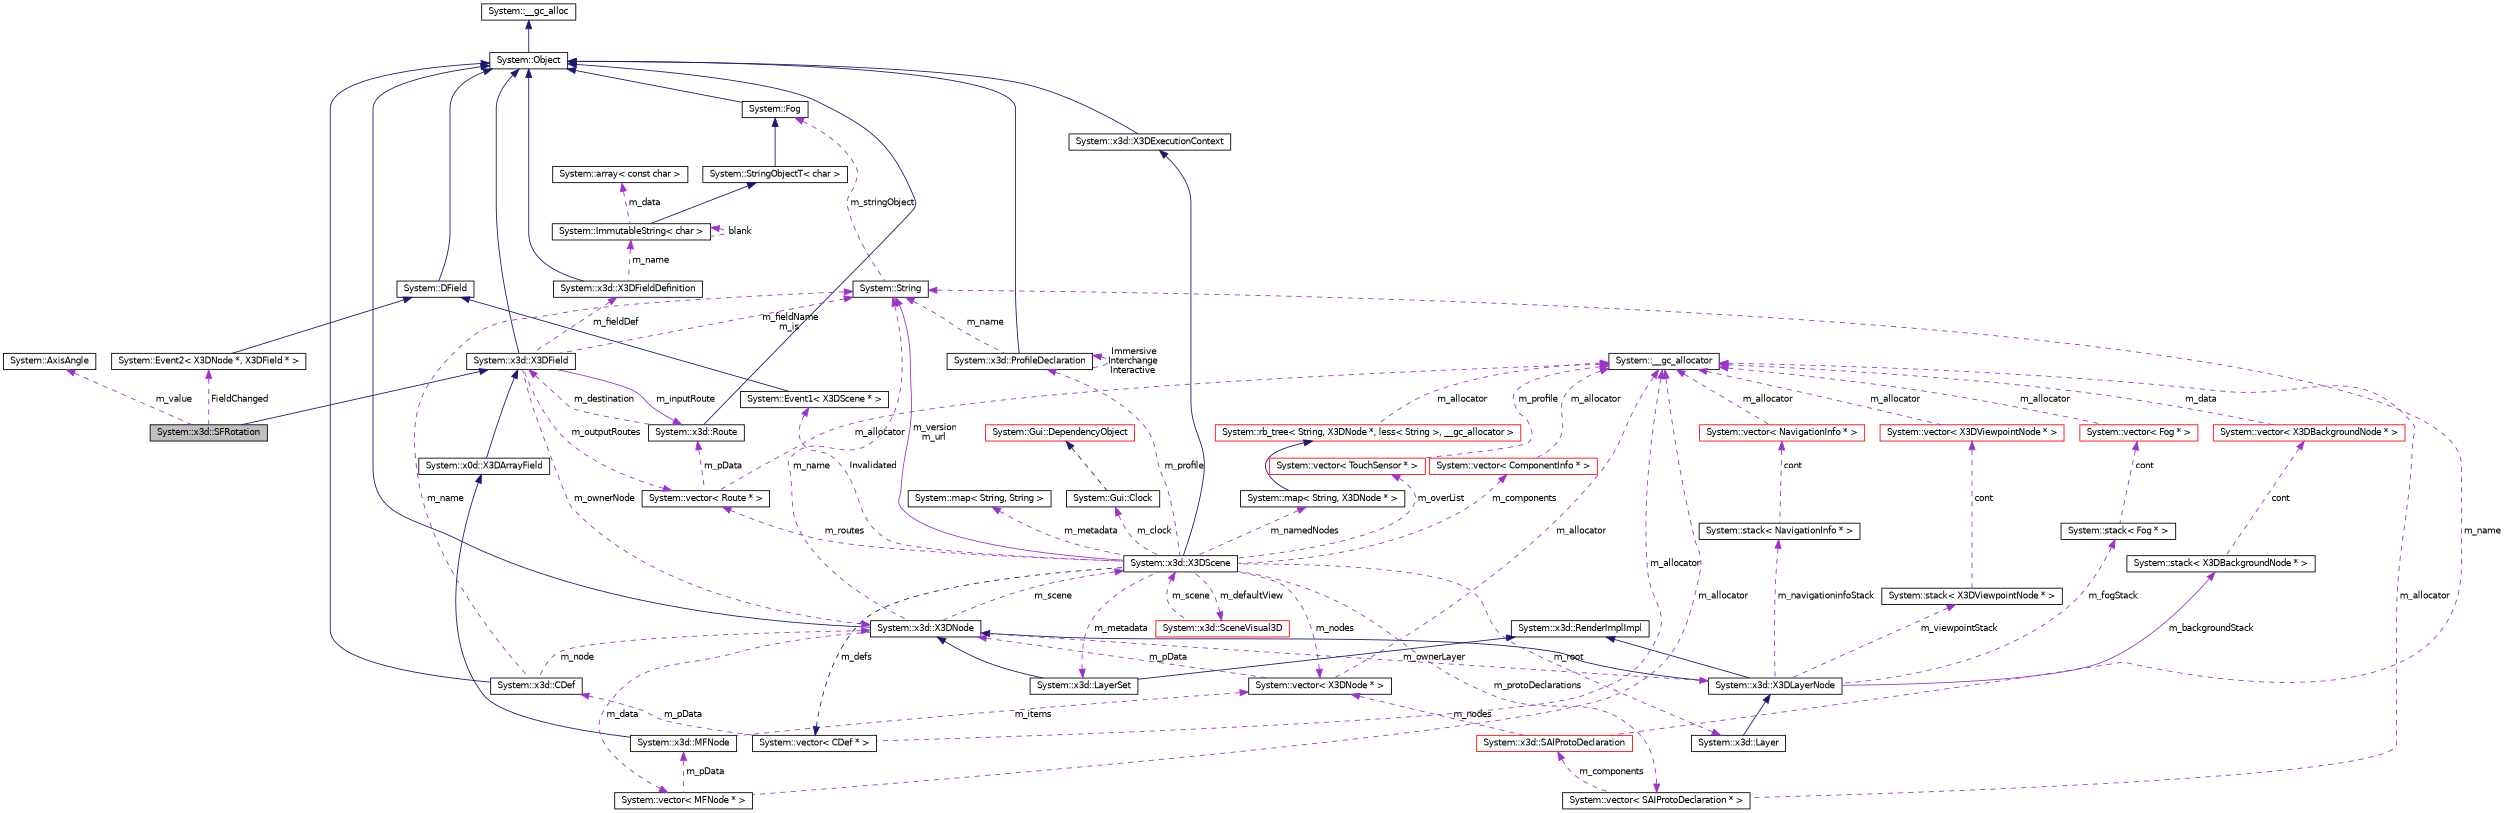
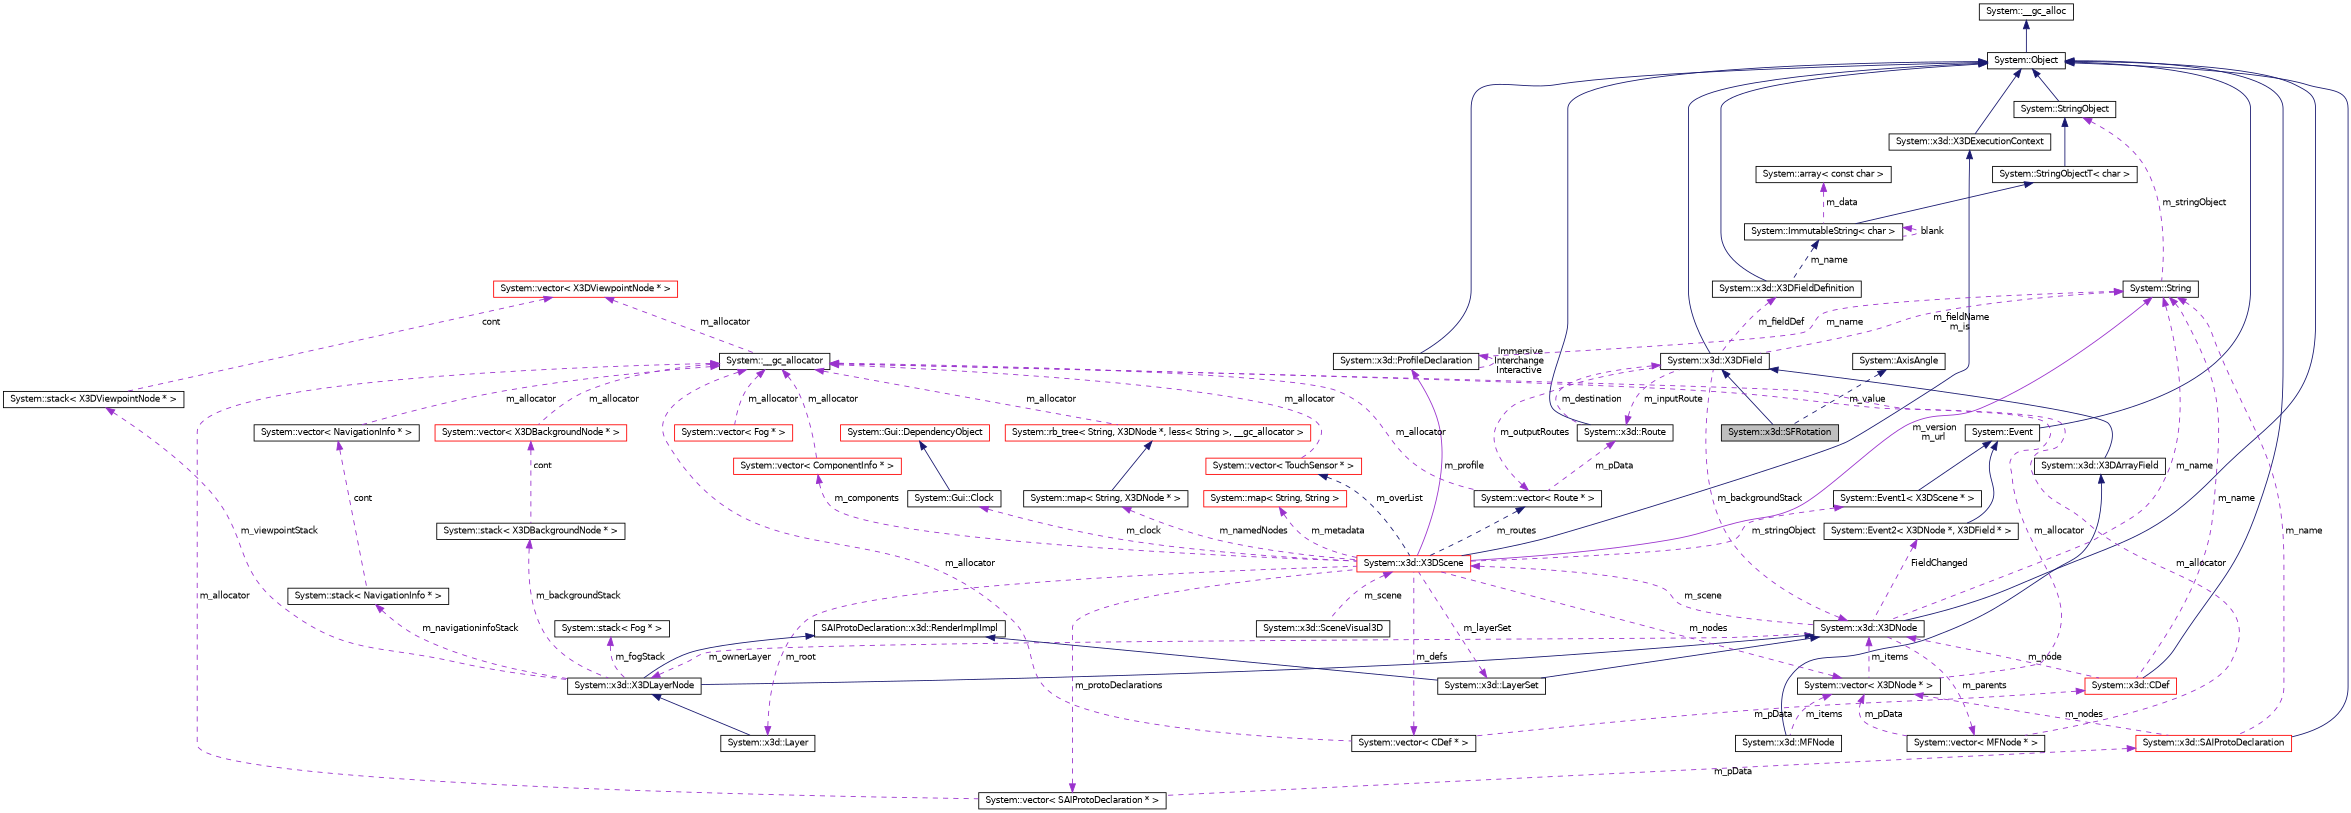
node "System::Fog": label "System::Fog" -> "System::StringObject"
edge "System::x3d::X3DFieldDefinition" -> "System::ImmutableString< char >": color darkorchid3 -> midnightblue
node "System::DField": label "System::DField" -> "System::Event"
edge "System::x3d::SAIProtoDeclaration" -> "System::Object": added
edge "System::x3d::X3DField" -> "System::x3d::Route": style solid -> dashed
edge "System::vector< X3DViewpointNode * >" -> "System::__gc_allocator": reversed
edge "System::x3d::SFRotation" -> "System::AxisAngle": color darkorchid3 -> midnightblue
edge "System::vector< TouchSensor * >" -> "System::__gc_allocator": label " m_profile" -> " m_allocator"
edge "System::vector< X3DBackgroundNode * >" -> "System::__gc_allocator": label " m_data" -> " m_allocator"
edge "System::x3d::SFRotation" -> "System::Event2< X3DNode *, X3DField * >": now "System::x3d::X3DNode" -> "System::Event2< X3DNode *, X3DField * >"
node "System::vector< NavigationInfo * >": color red -> black
edge "System::x3d::X3DScene" -> "System::x3d::ProfileDeclaration": style dashed -> solid
node "System::x0d::X3DArrayField": label "System::x0d::X3DArrayField" -> "System::x3d::X3DArrayField"
edge "System::x3d::X3DScene" -> "System::Event1< X3DScene * >": label " Invalidated" -> " m_stringObject"
edge "System::Gui::Clock" -> "System::Gui::DependencyObject": style dashed -> solid
edge "System::stack< Fog * >" -> "System::vector< Fog * >": removed, label "cont"
edge "System::x3d::X3DField" -> "System::x3d::X3DNode": label " m_ownerNode" -> " m_backgroundStack"
node "System::map< String, String >": color black -> red
edge "System::x3d::X3DScene" -> "System::vector< TouchSensor * >": color darkorchid3 -> midnightblue
edge "System::x3d::X3DScene" -> "System::vector< Route * >": color darkorchid3 -> midnightblue
node "System::x3d::X3DScene": color black -> red
edge "System::x3d::X3DScene" -> "System::x3d::SceneVisual3D": removed, label "m_defaultView"
edge "System::x3d::X3DScene" -> "System::vector< CDef * >": color midnightblue -> darkorchid3
edge "System::x3d::X3DScene" -> "System::x3d::LayerSet": label " m_metadata" -> " m_layerSet"
node "System::x3d::SceneVisual3D": color red -> black
node "System::x3d::RenderImplImpl": label "System::x3d::RenderImplImpl" -> "SAIProtoDeclaration::x3d::RenderImplImpl"
edge "System::vector< X3DNode * >" -> "System::x3d::X3DNode": label " m_pData" -> " m_items"
edge "System::x3d::X3DLayerNode" -> "System::stack< X3DBackgroundNode * >": style solid -> dashed
node "System::x3d::CDef": color black -> red
edge "System::x3d::X3DNode" -> "System::vector< MFNode * >": label " m_data" -> " m_parents"
edge "System::vector< SAIProtoDeclaration * >" -> "System::x3d::SAIProtoDeclaration": label " m_components" -> " m_pData"
edge "System::vector< MFNode * >" -> "System::x3d::MFNode": now "System::vector< MFNode * >" -> "System::vector< X3DNode * >"
